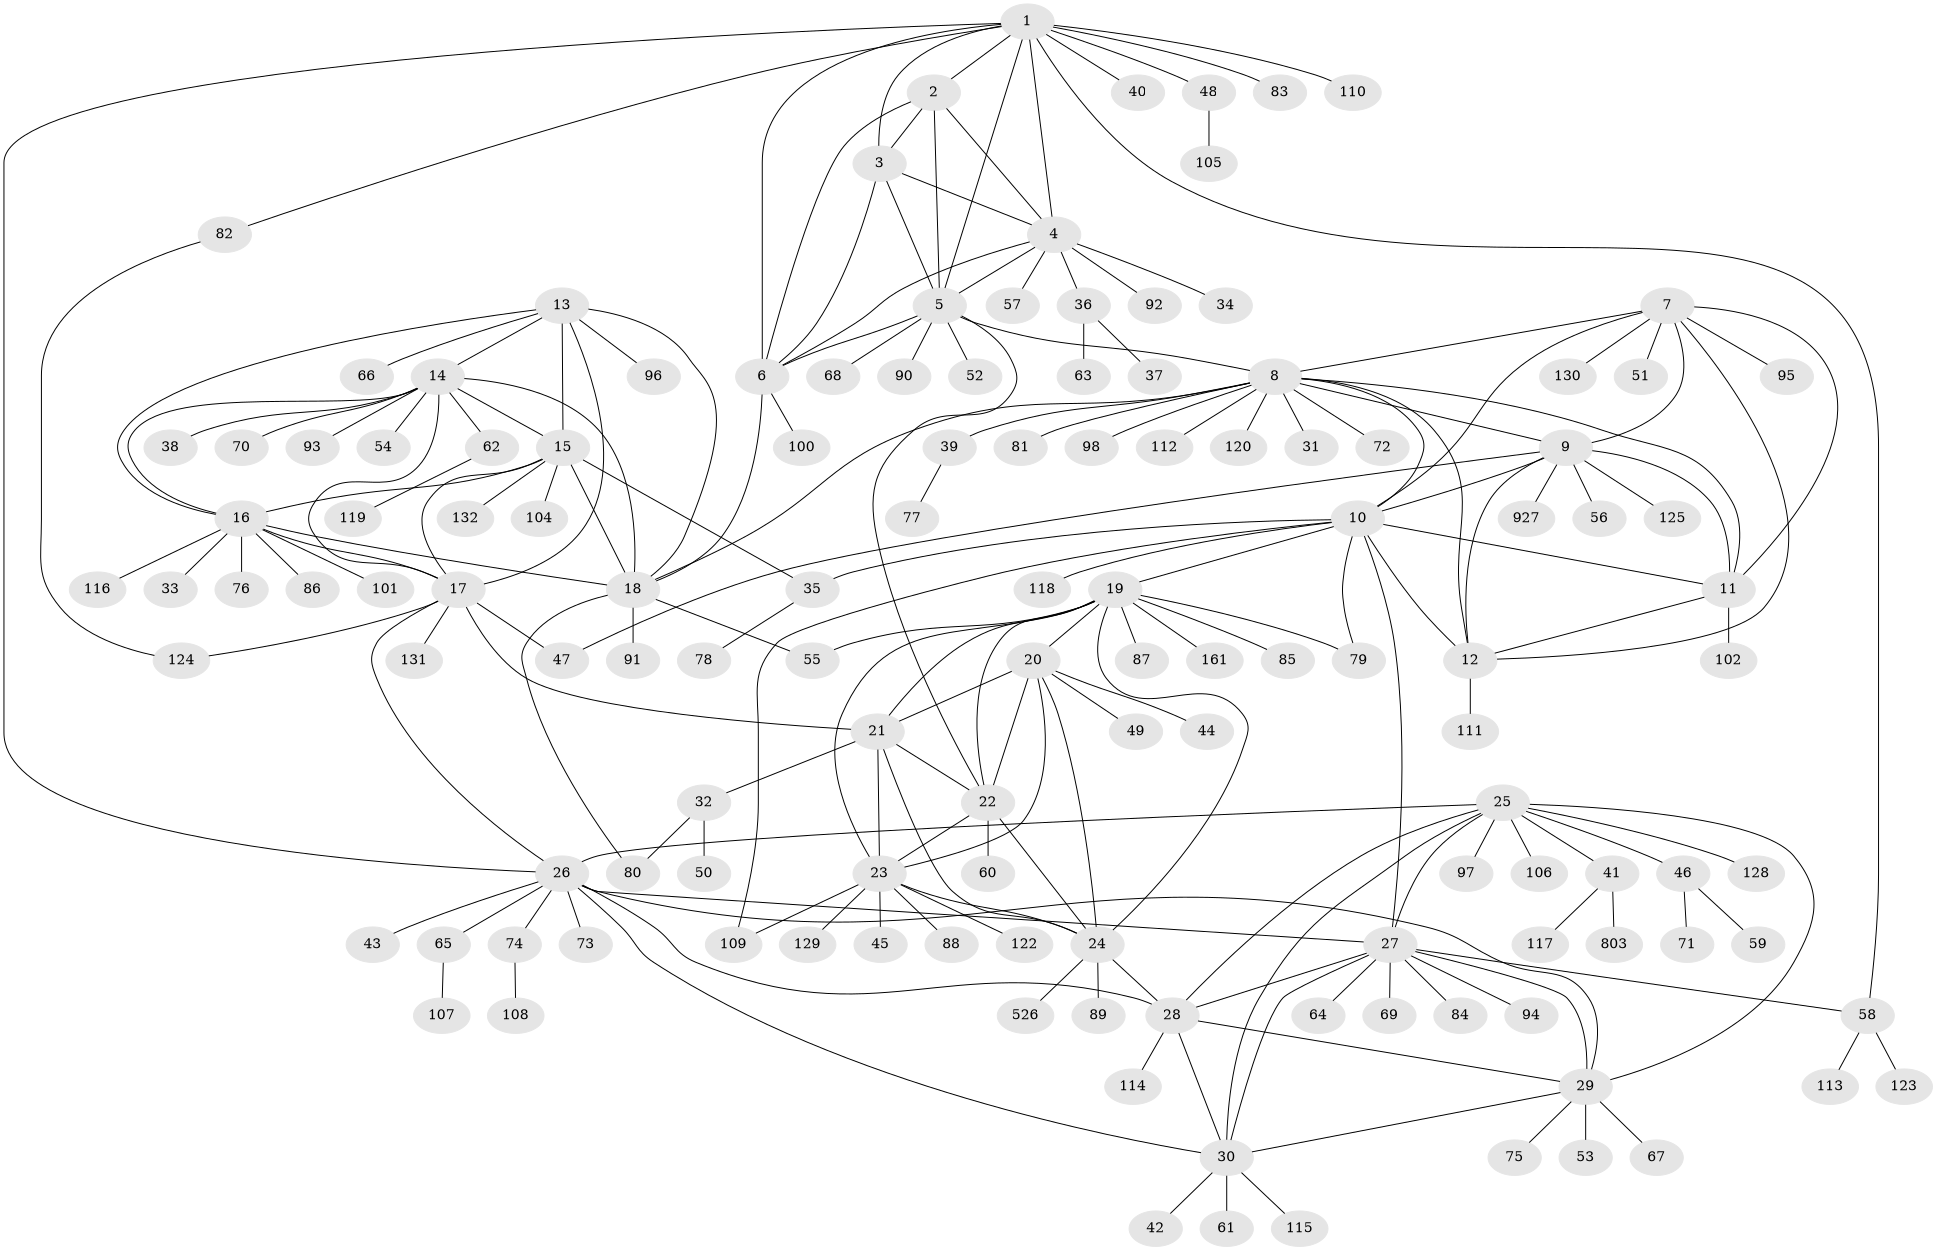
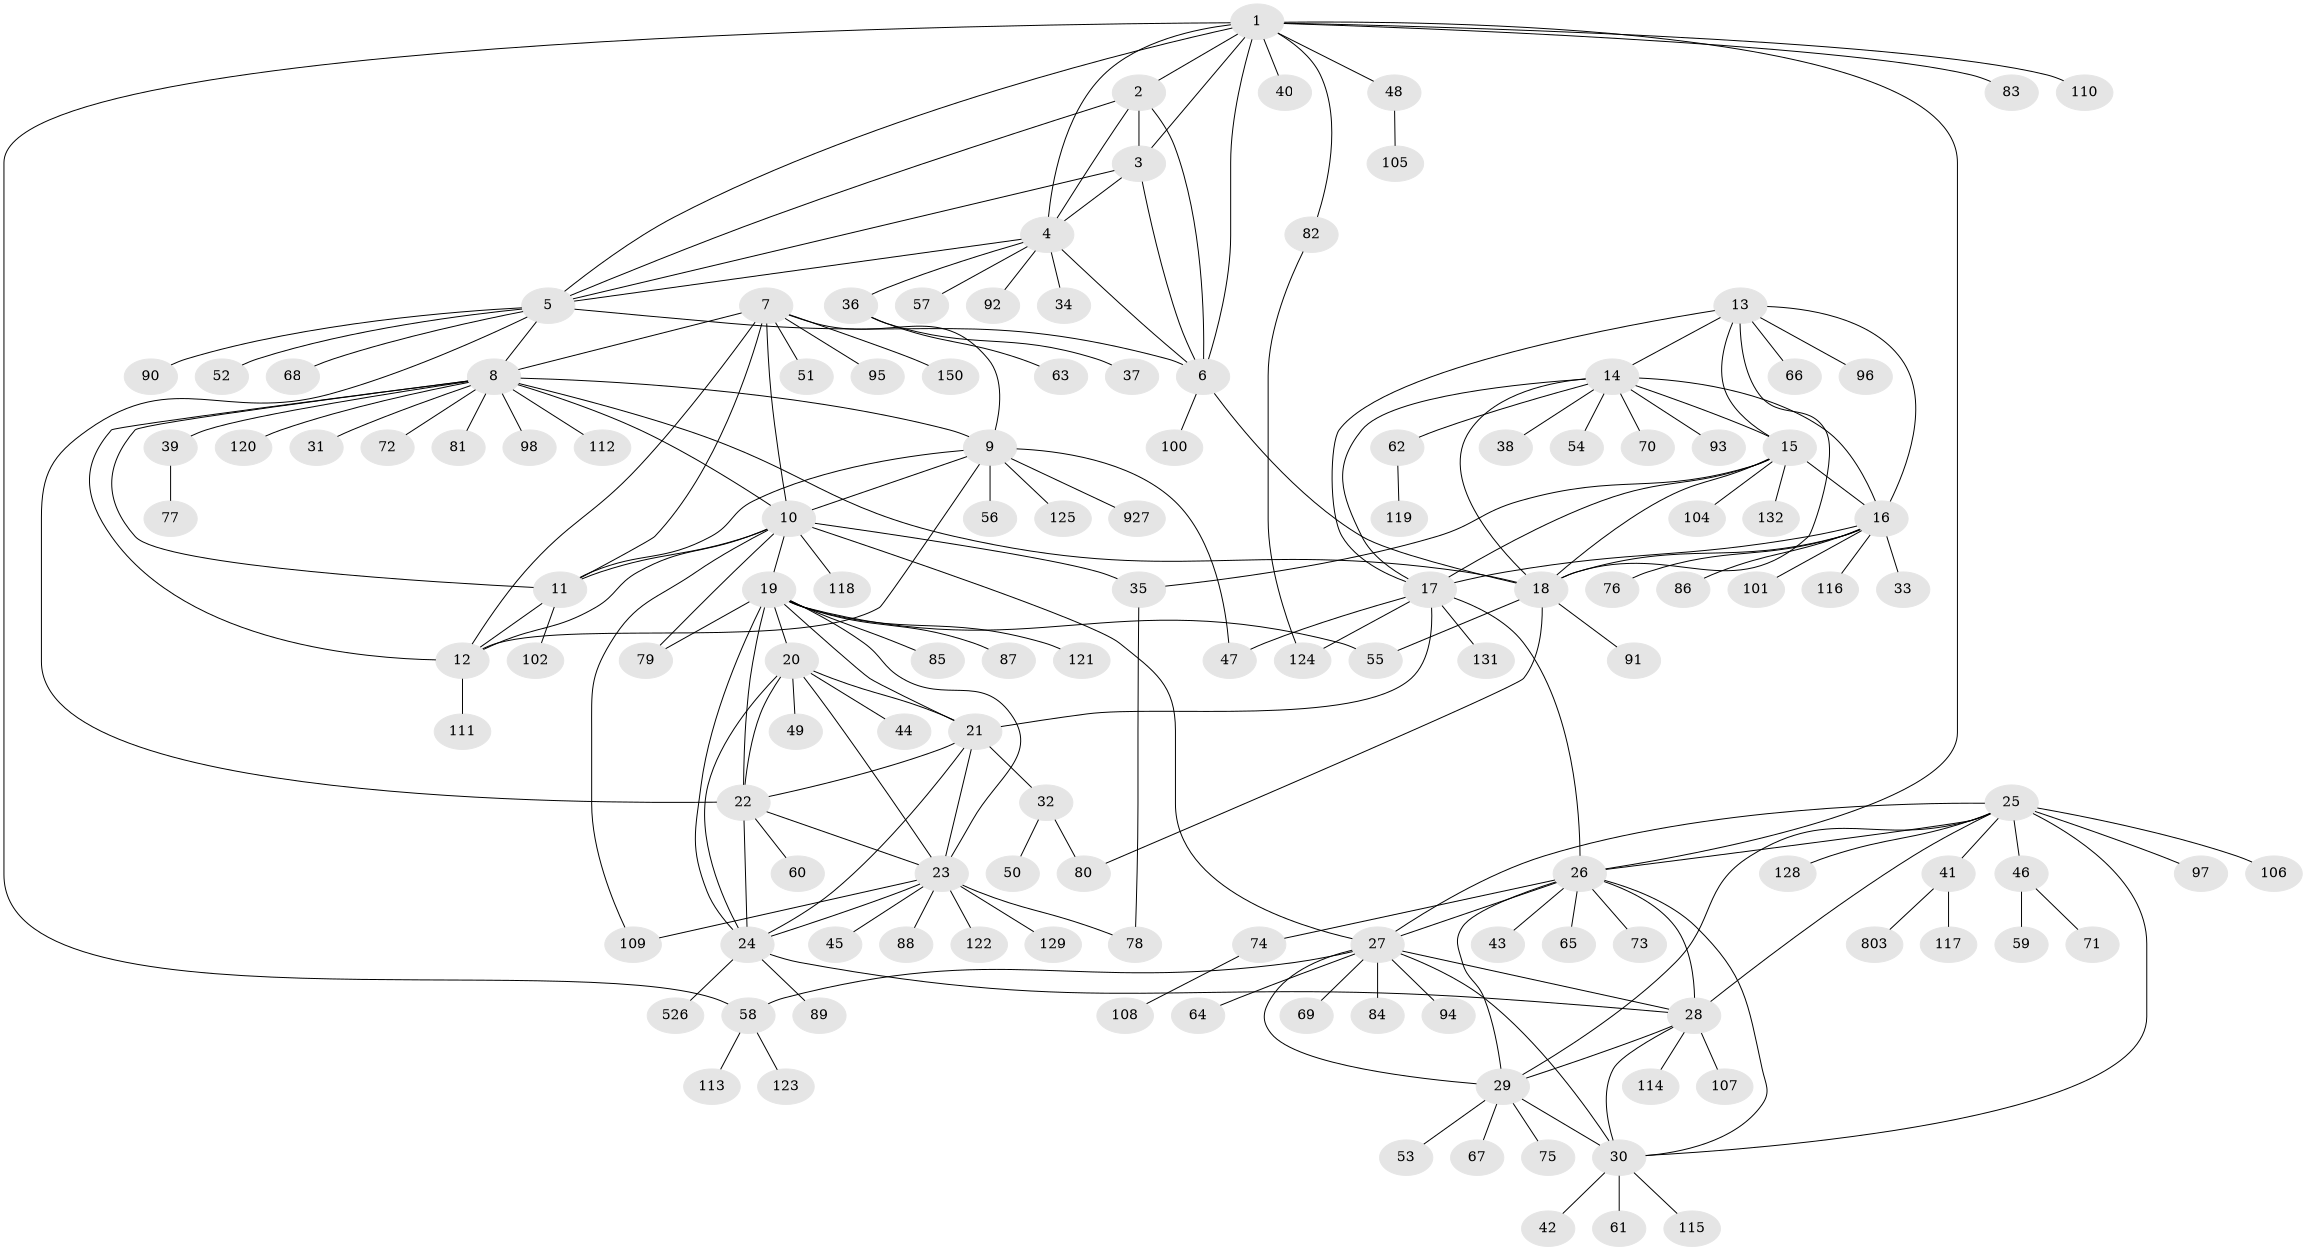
node "130": label "130" -> "150"
node "161": label "161" -> "121"
edge "23" -- "78": added
edge "65" -- "107": now "28" -- "107"
